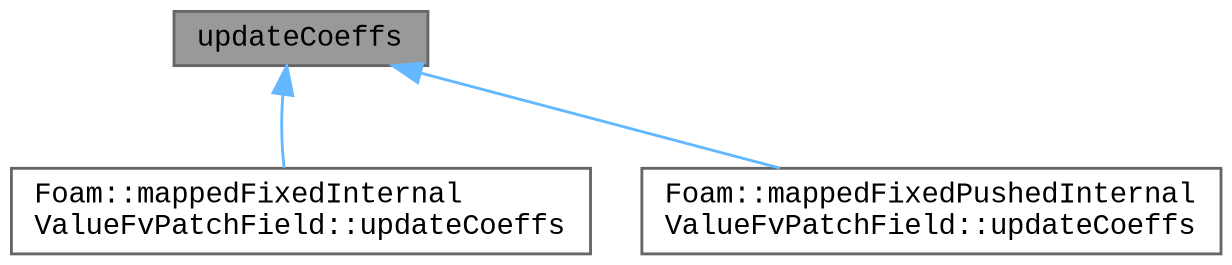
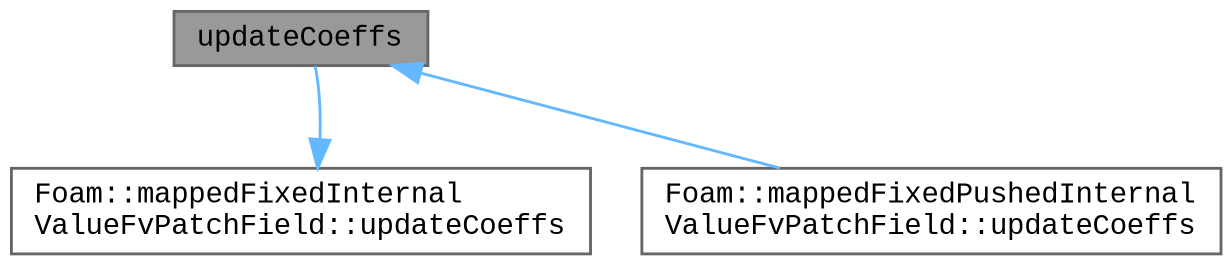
edge "Foam::mappedFixedInternal ValueFvPatchField::updateCoeffs" -> "updateCoeffs": reversed
